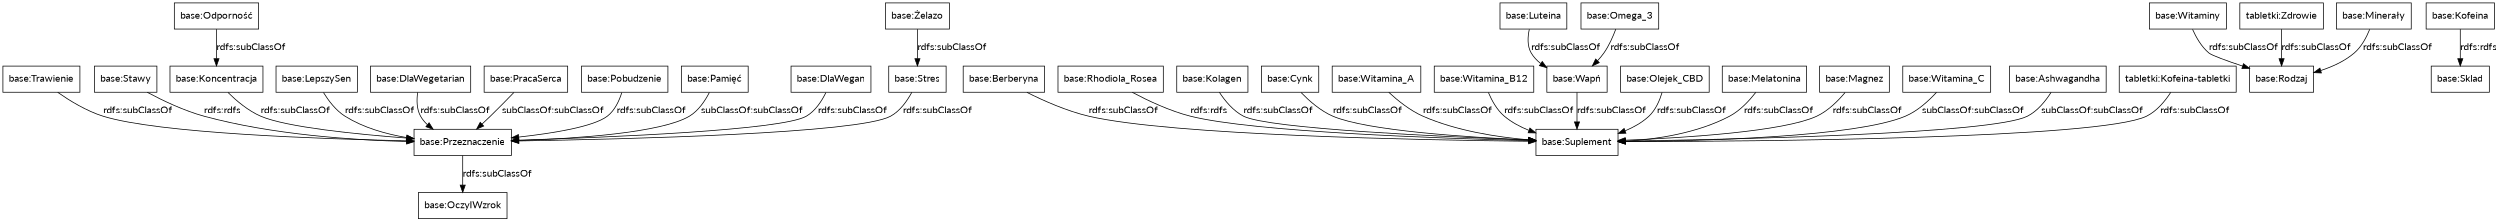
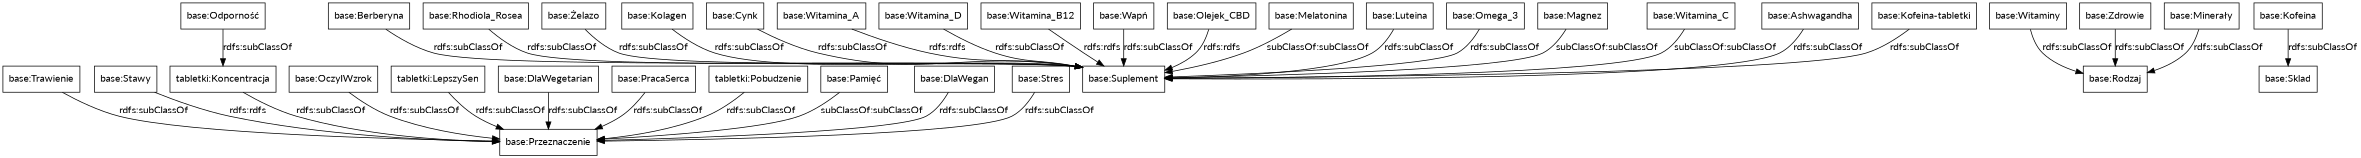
node "base:Witamina_D": added
node "tabletki:Zdrowie": label "tabletki:Zdrowie" -> "base:Zdrowie"
edge "base:Żelazo" -> "base:Stres": now "base:Żelazo" -> "base:Suplement"
edge "base:Omega_3" -> "base:Wapń": now "base:Omega_3" -> "base:Suplement"
edge "base:Luteina" -> "base:Wapń": now "base:Luteina" -> "base:Suplement"
edge "base:Kofeina" -> "base:Sklad": label "rdfs:rdfs" -> "rdfs:subClassOf"
node "base:Koncentracja": label "base:Koncentracja" -> "tabletki:Koncentracja"
node "base:LepszySen": label "base:LepszySen" -> "tabletki:LepszySen"
node "base:Pobudzenie": label "base:Pobudzenie" -> "tabletki:Pobudzenie"
node "tabletki:Kofeina-tabletki": label "tabletki:Kofeina-tabletki" -> "base:Kofeina-tabletki"
edge "base:PracaSerca" -> "base:Przeznaczenie": label "subClassOf:subClassOf" -> "rdfs:subClassOf"
edge "base:Rhodiola_Rosea" -> "base:Suplement": label "rdfs:rdfs" -> "rdfs:subClassOf"
edge "base:Witamina_A" -> "base:Suplement": label "rdfs:subClassOf" -> "rdfs:rdfs"
edge "base:Witamina_B12" -> "base:Suplement": label "rdfs:subClassOf" -> "rdfs:rdfs"
edge "base:Olejek_CBD" -> "base:Suplement": label "rdfs:subClassOf" -> "rdfs:rdfs"
edge "base:Melatonina" -> "base:Suplement": label "rdfs:subClassOf" -> "subClassOf:subClassOf"
edge "base:Magnez" -> "base:Suplement": label "rdfs:subClassOf" -> "subClassOf:subClassOf"
edge "base:Ashwagandha" -> "base:Suplement": label "subClassOf:subClassOf" -> "rdfs:subClassOf"
edge "base:Przeznaczenie" -> "base:OczyIWzrok": reversed
